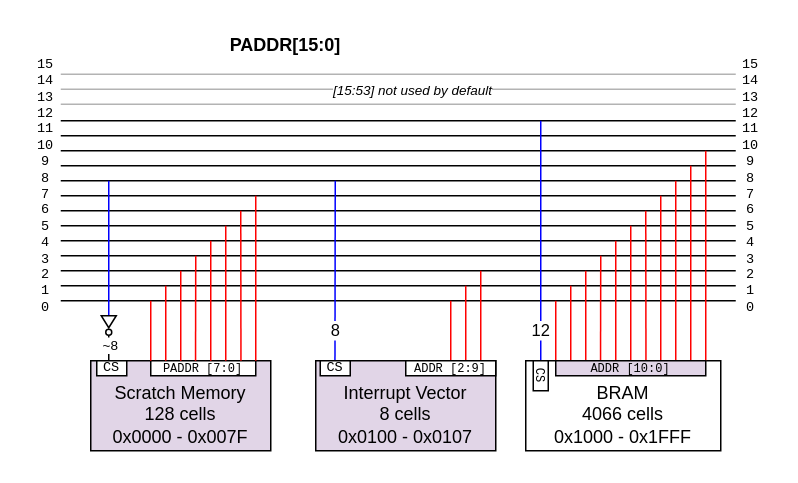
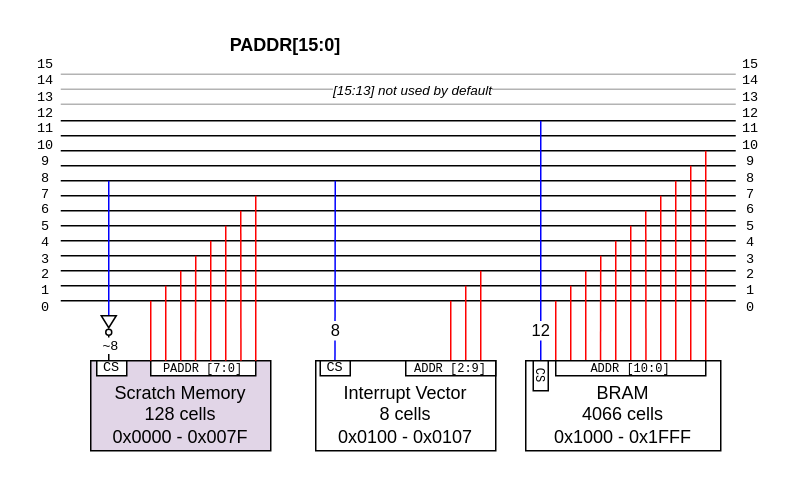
node "[15:53] not used by default": label "[15:53] not used by default" -> "[15:13] not used by default"
node "ADDR [10:0]": fillcolor #e1d5e7 -> #ffffff
node "Interrupt Vector 8 cells 0x0100 - 0x0107": fillcolor #e1d5e7 -> #ffffff
